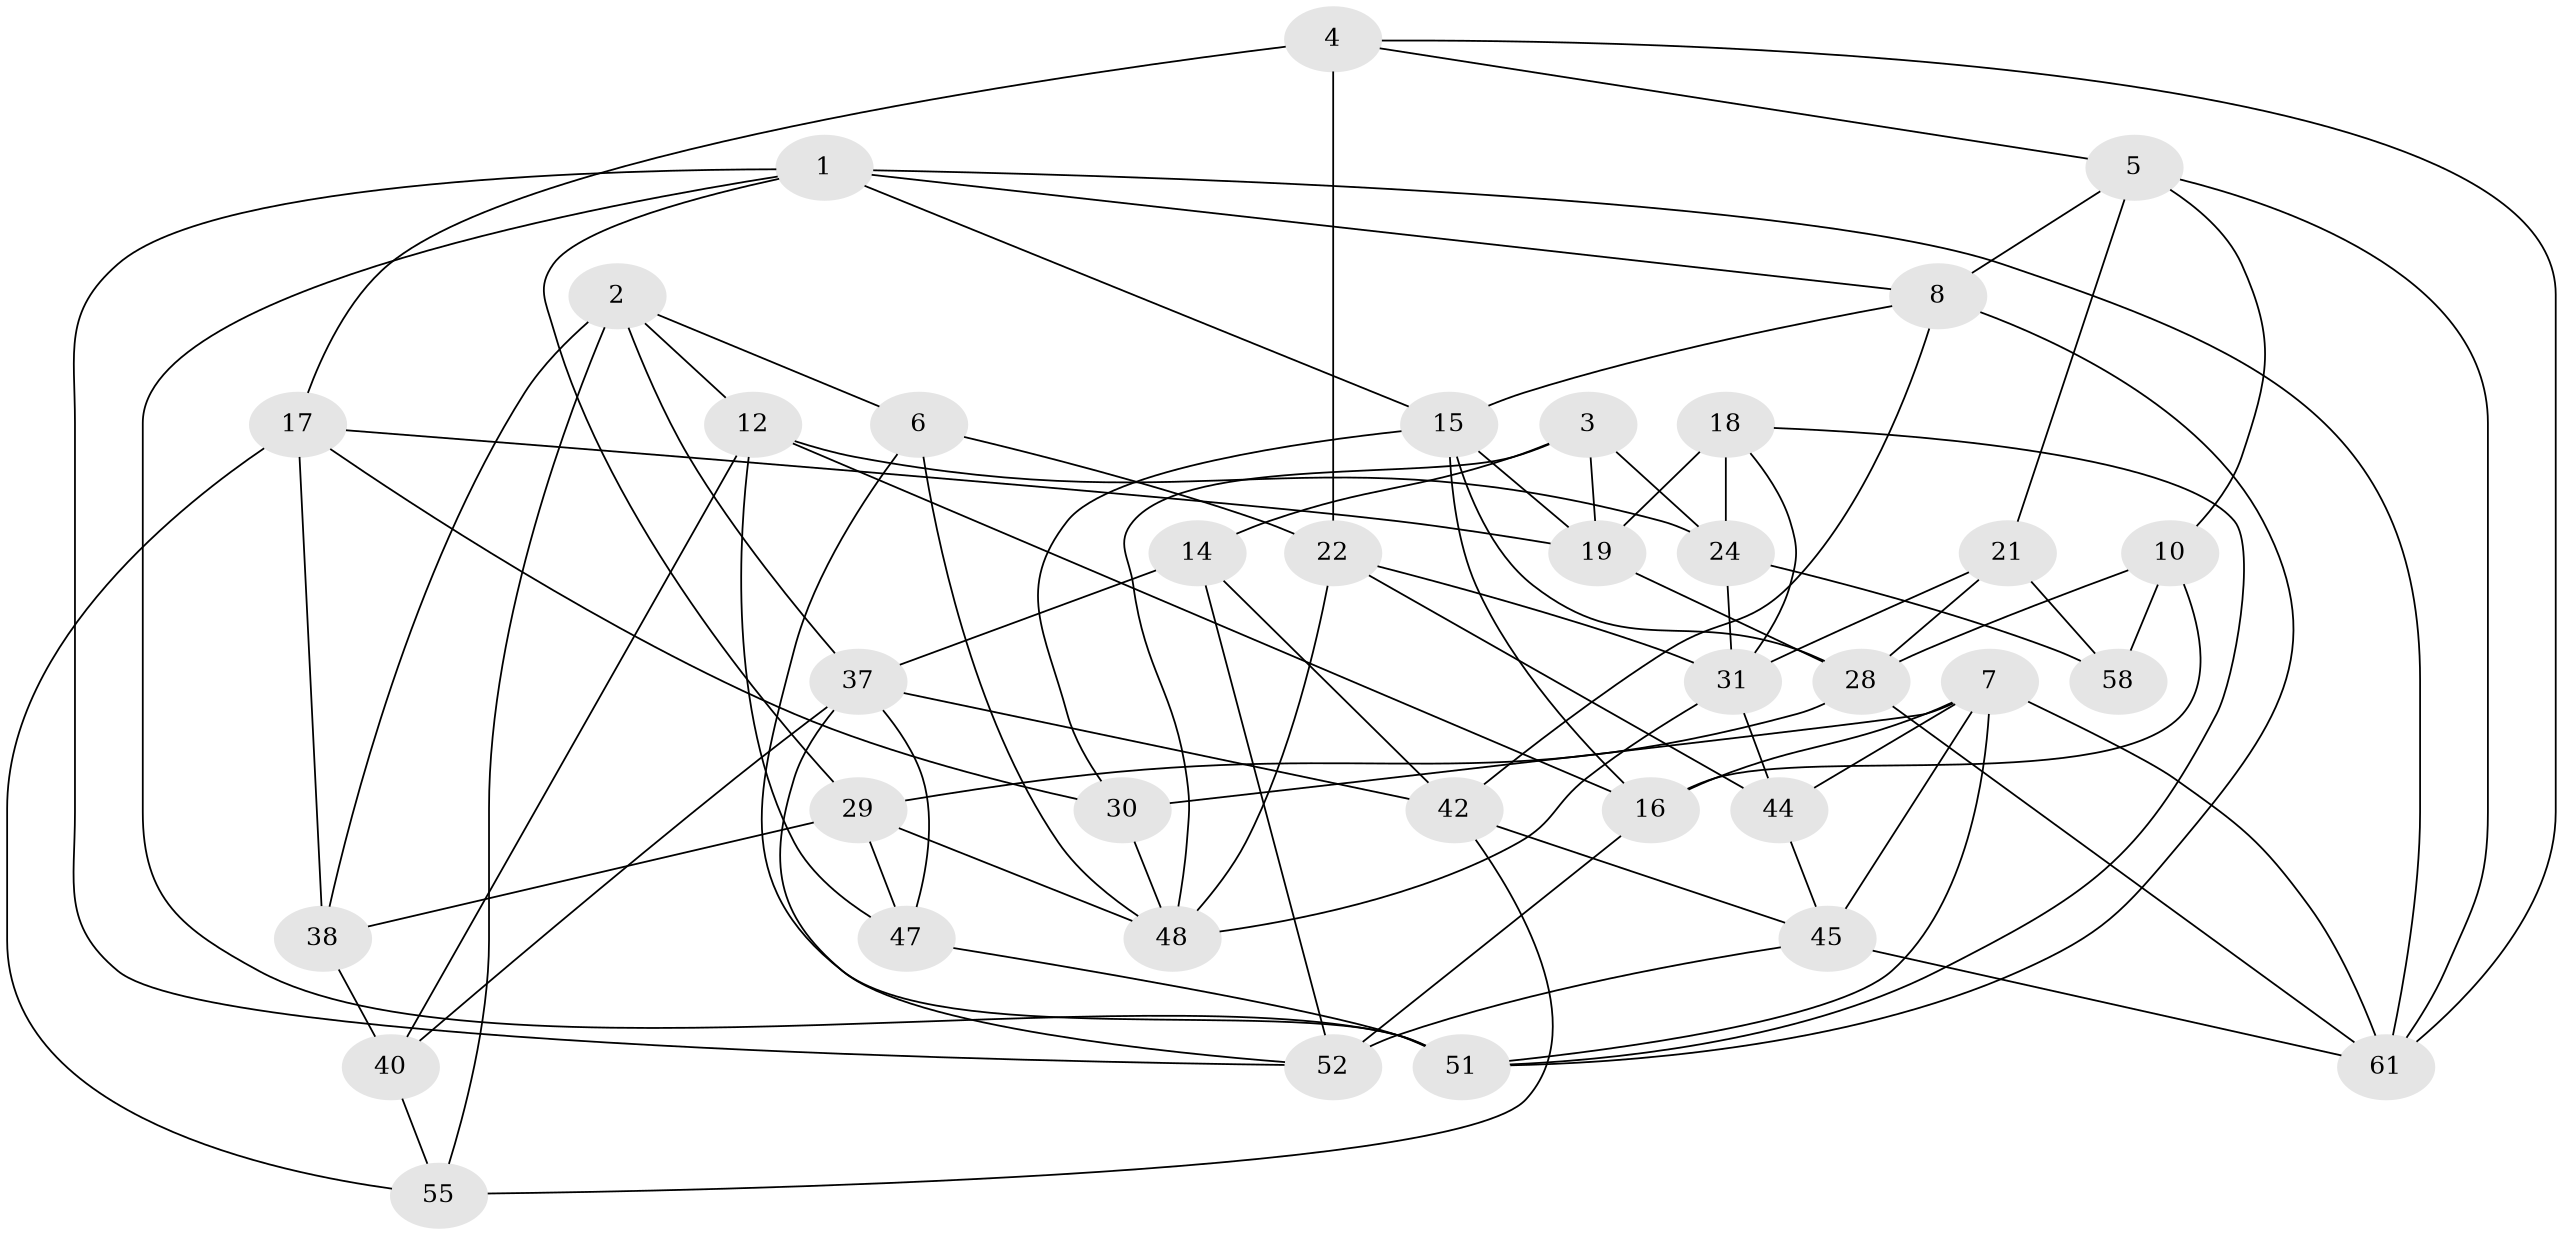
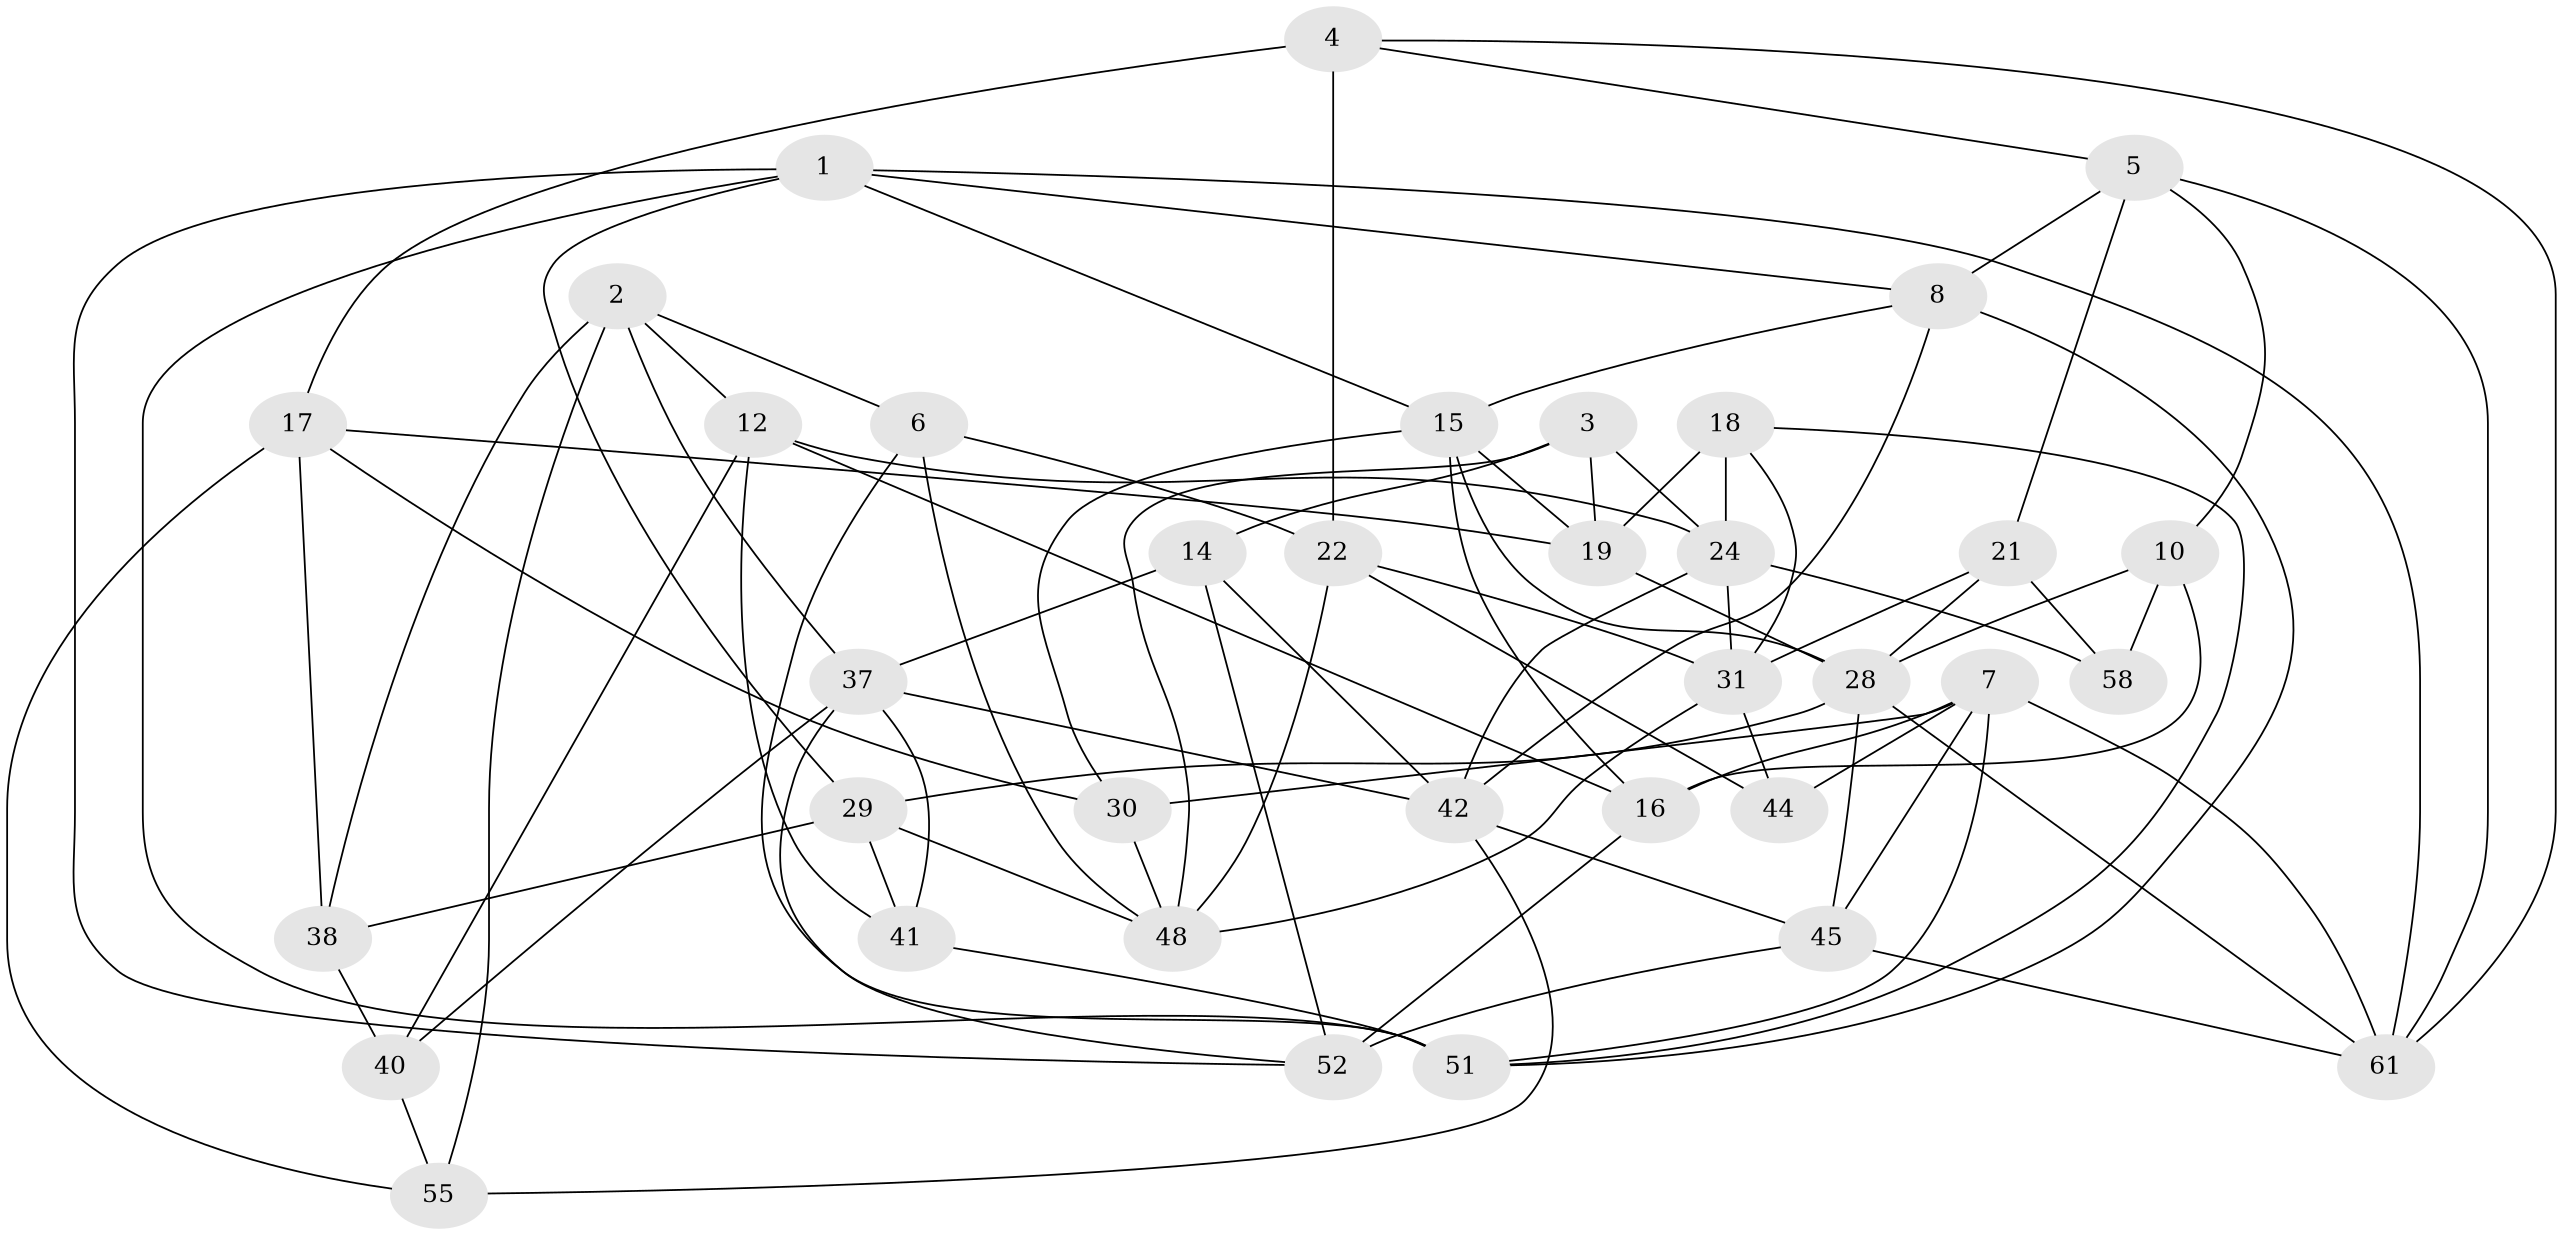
edge "24" -- "42": added
edge "44" -- "45": now "28" -- "45"
node "47": label "47" -> "41"
